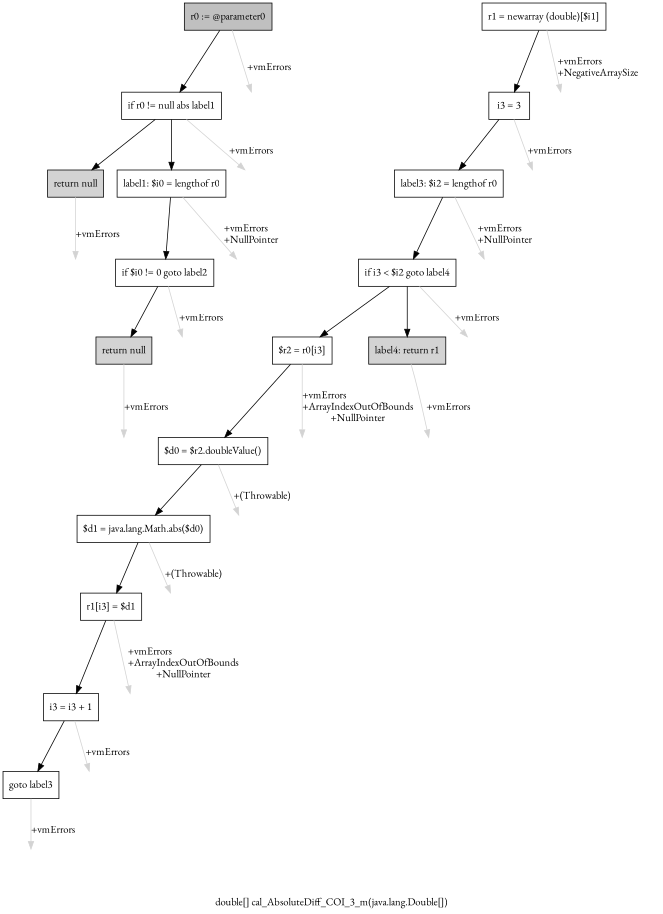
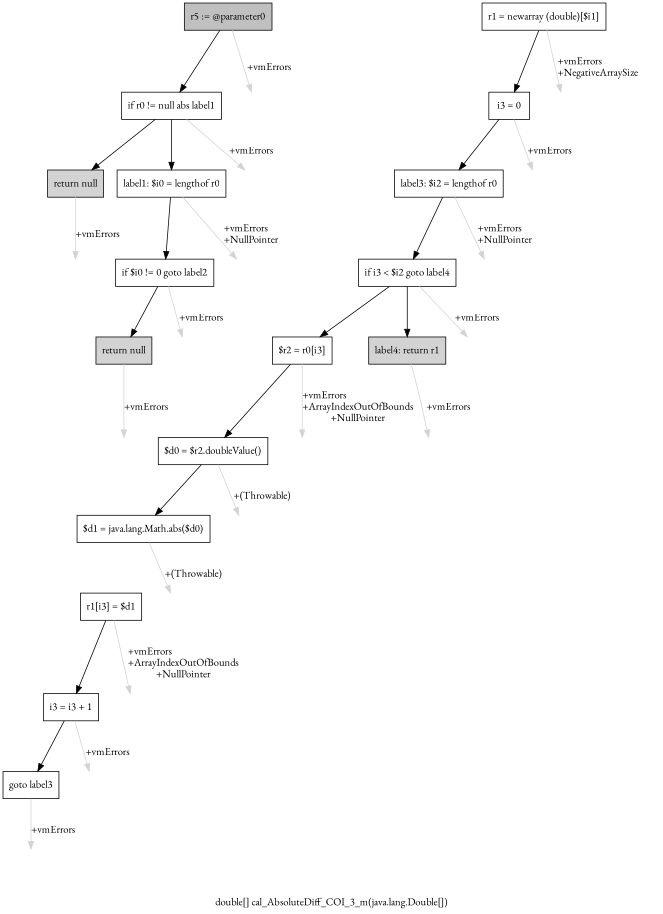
node "r0 := @parameter0": label "r0 := @parameter0" -> "r5 := @parameter0"
node "i3 = 3": label "i3 = 3" -> "i3 = 0"
edge "$d1 = java.lang.Math.abs($d0)" -> "r1[i3] = $d1": removed
